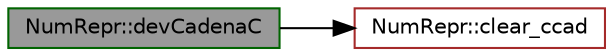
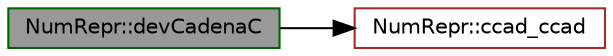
node "NumRepr::clear_ccad": label "NumRepr::clear_ccad" -> "NumRepr::ccad_ccad"
